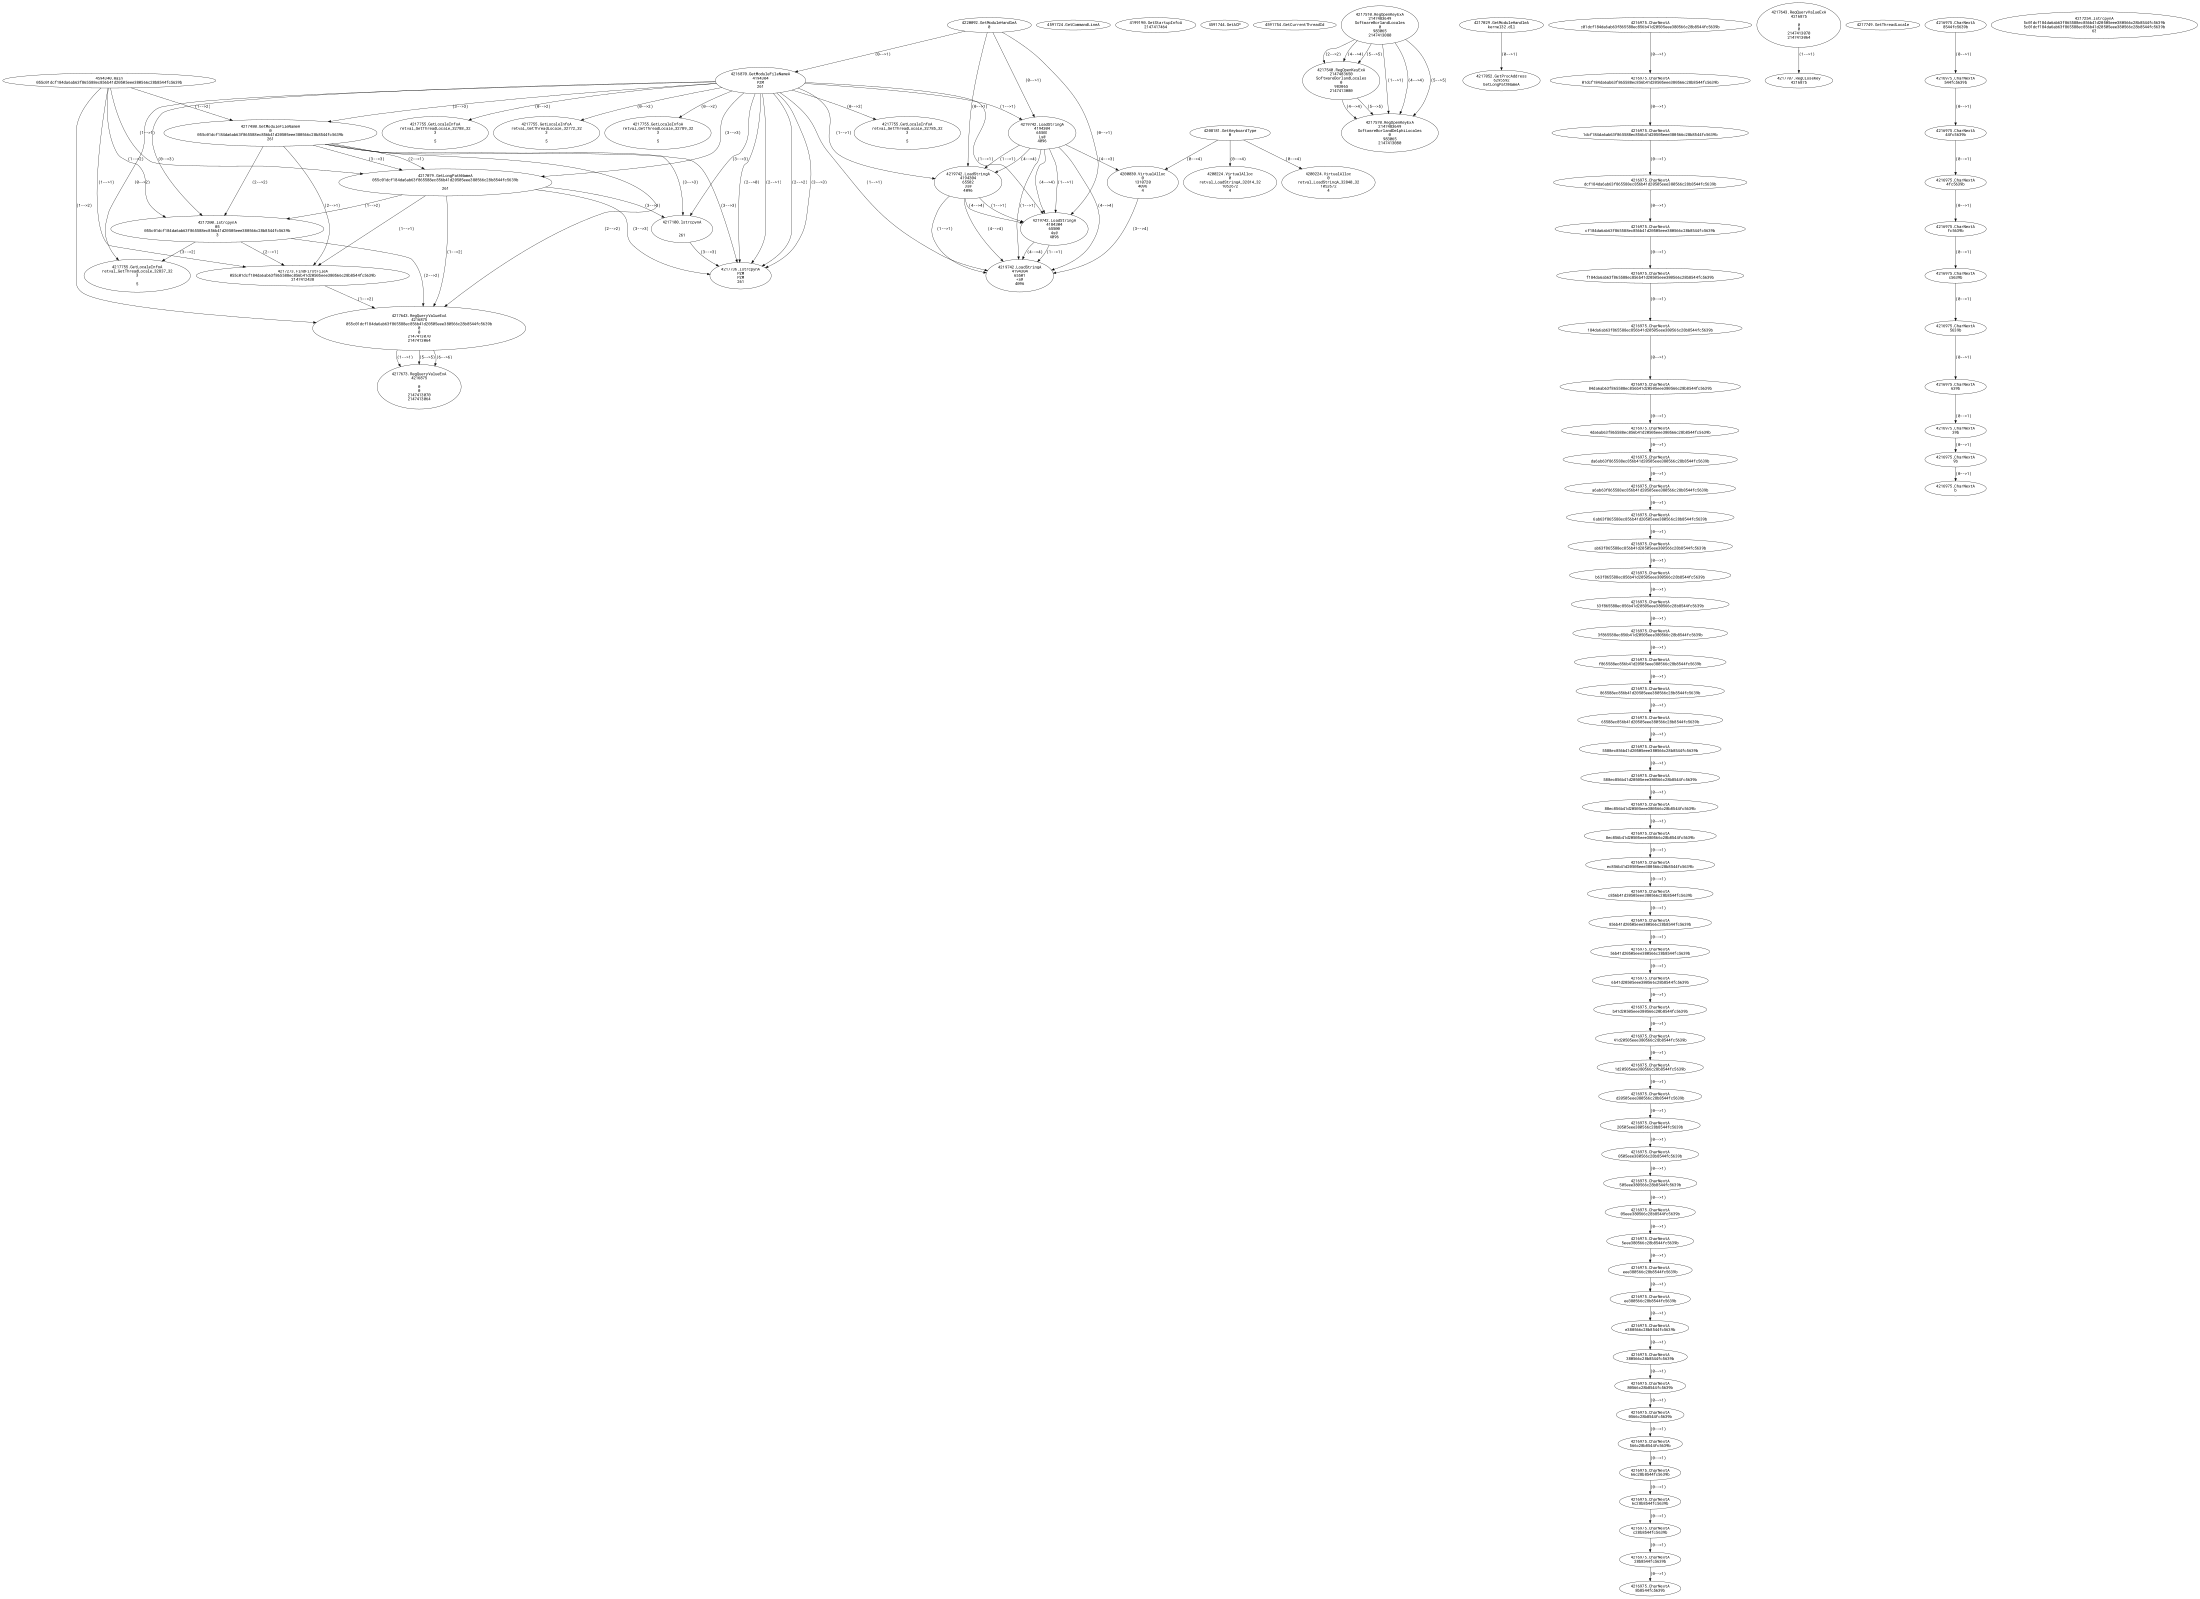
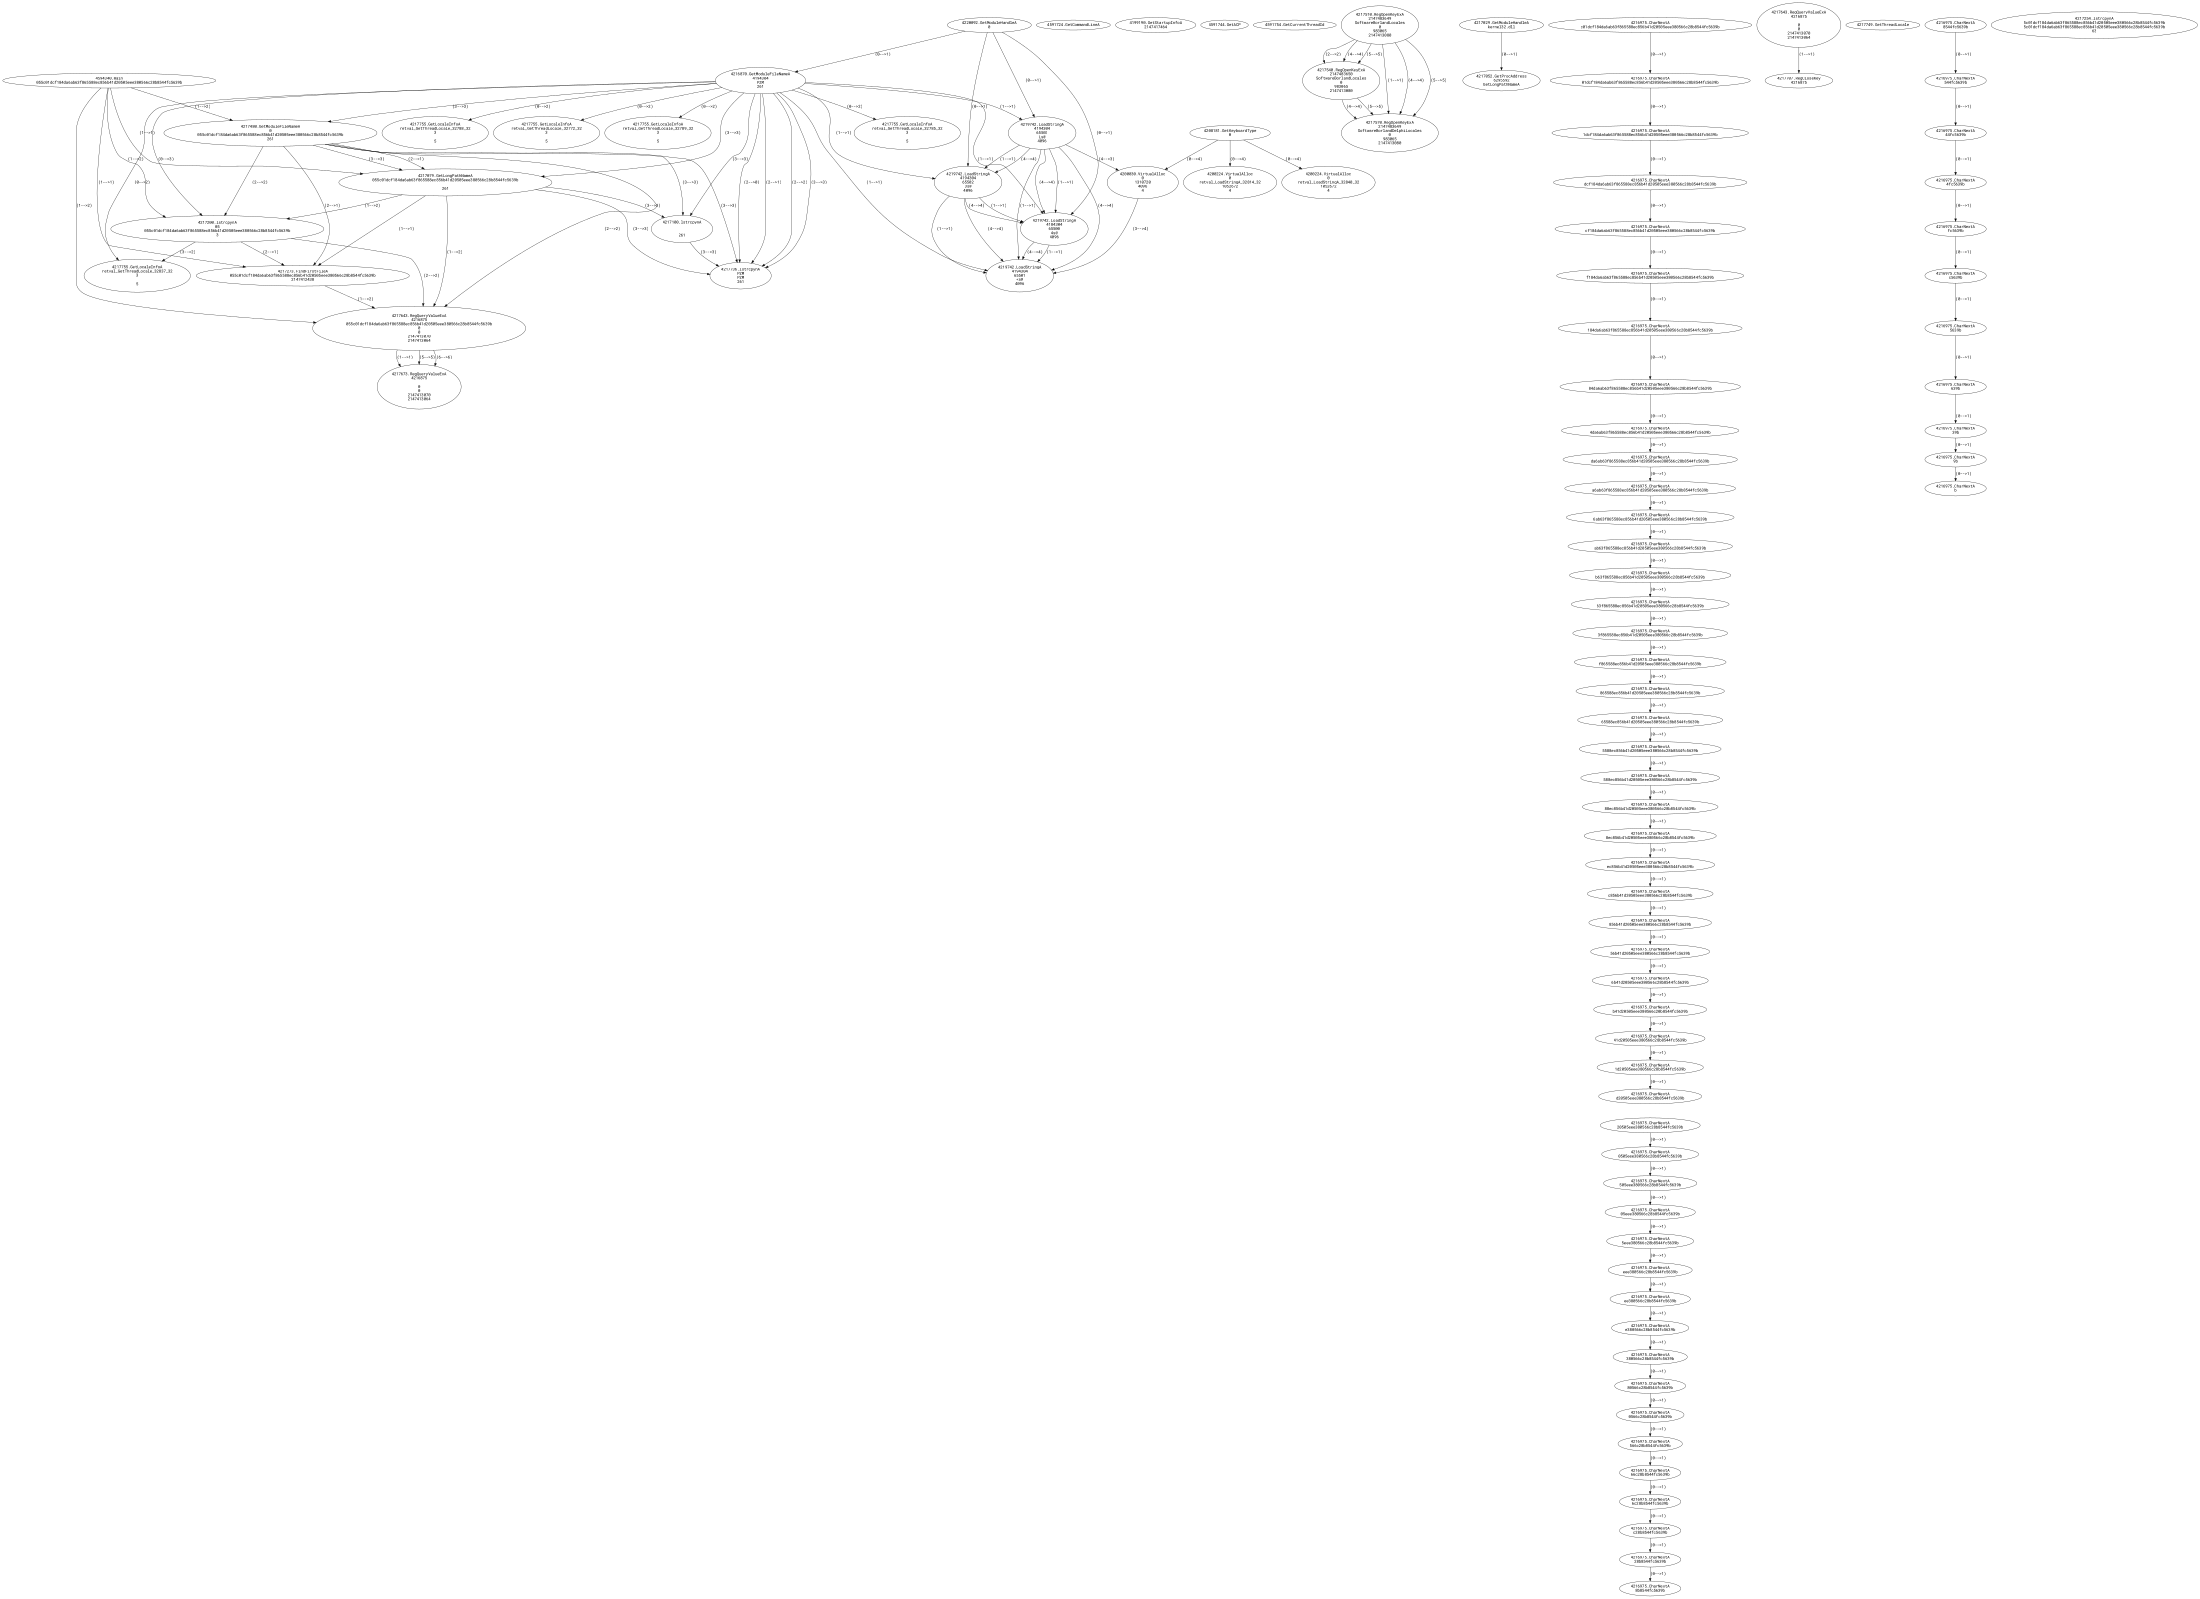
edge "4216975.CharNextA d20505eee380566c28b8544fc5639b" -> "4216975.CharNextA 20505eee380566c28b8544fc5639b": removed, label "(0-->1)"
